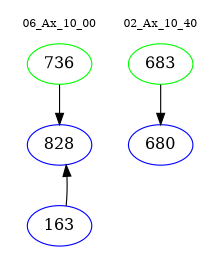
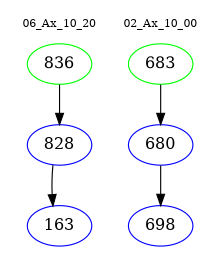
cluster "06_Ax_10_00": label "06_Ax_10_00" -> "06_Ax_10_20"
cluster "02_Ax_10_40": label "02_Ax_10_40" -> "02_Ax_10_00"
node "736": label "736" -> "836"
edge "163" -> "828": reversed
node "698": added
